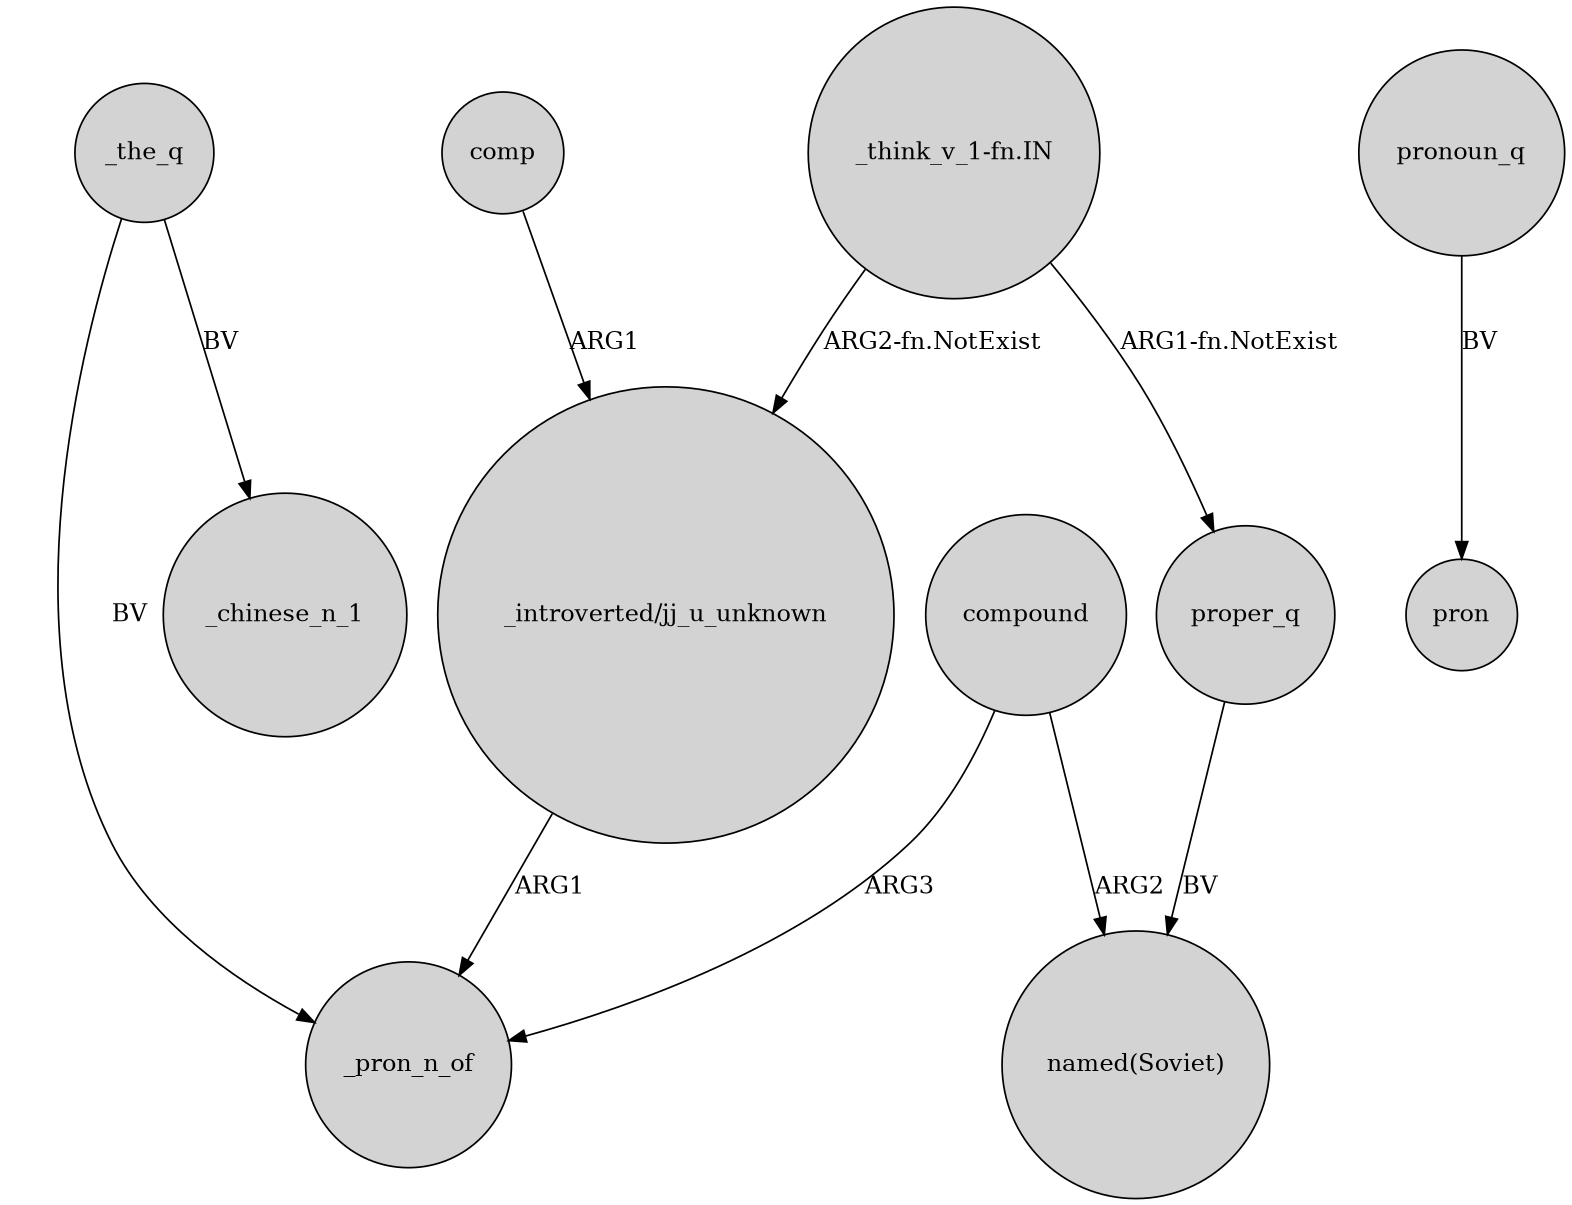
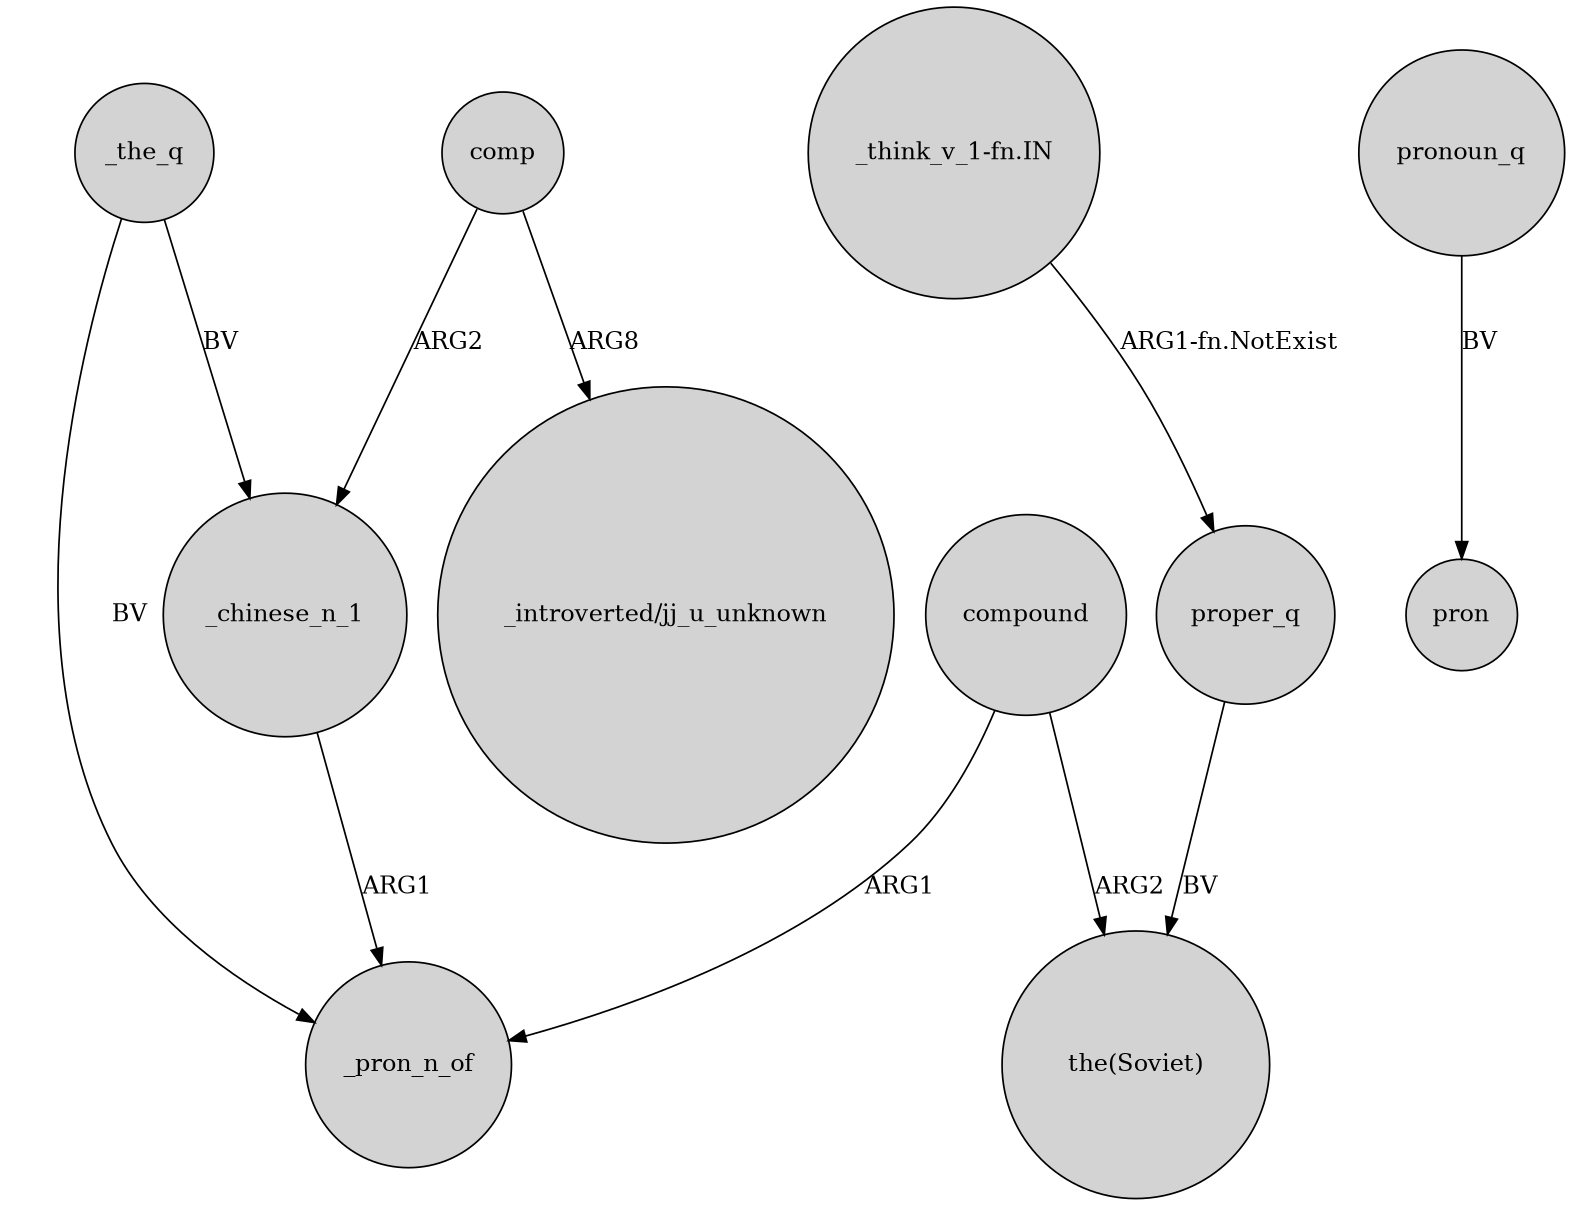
edge "_think_v_1-fn.IN" -> "_introverted/jj_u_unknown": removed, label "ARG2-fn.NotExist"
edge "comp" -> "_introverted/jj_u_unknown": label "ARG1" -> "ARG8"
edge "comp" -> "_chinese_n_1": added, label "ARG2"
edge "_introverted/jj_u_unknown" -> "_pron_n_of": now "_chinese_n_1" -> "_pron_n_of"
edge "compound" -> "_pron_n_of": label "ARG3" -> "ARG1"
node "named(Soviet)": label "named(Soviet)" -> "the(Soviet)"
